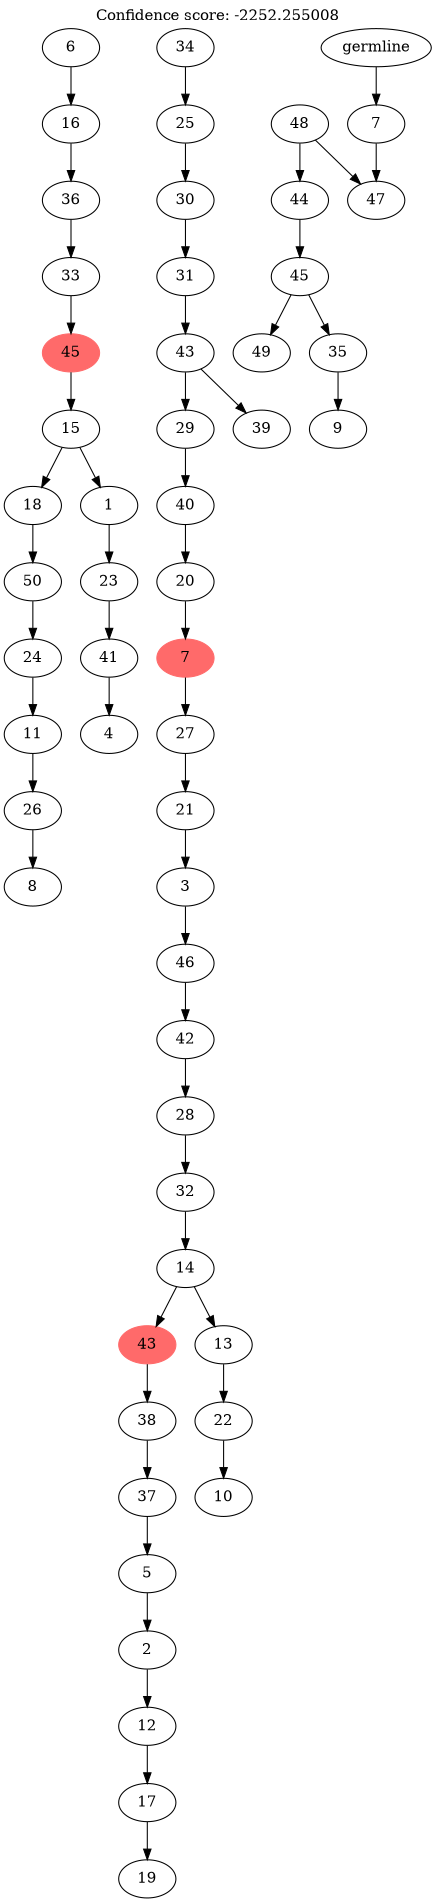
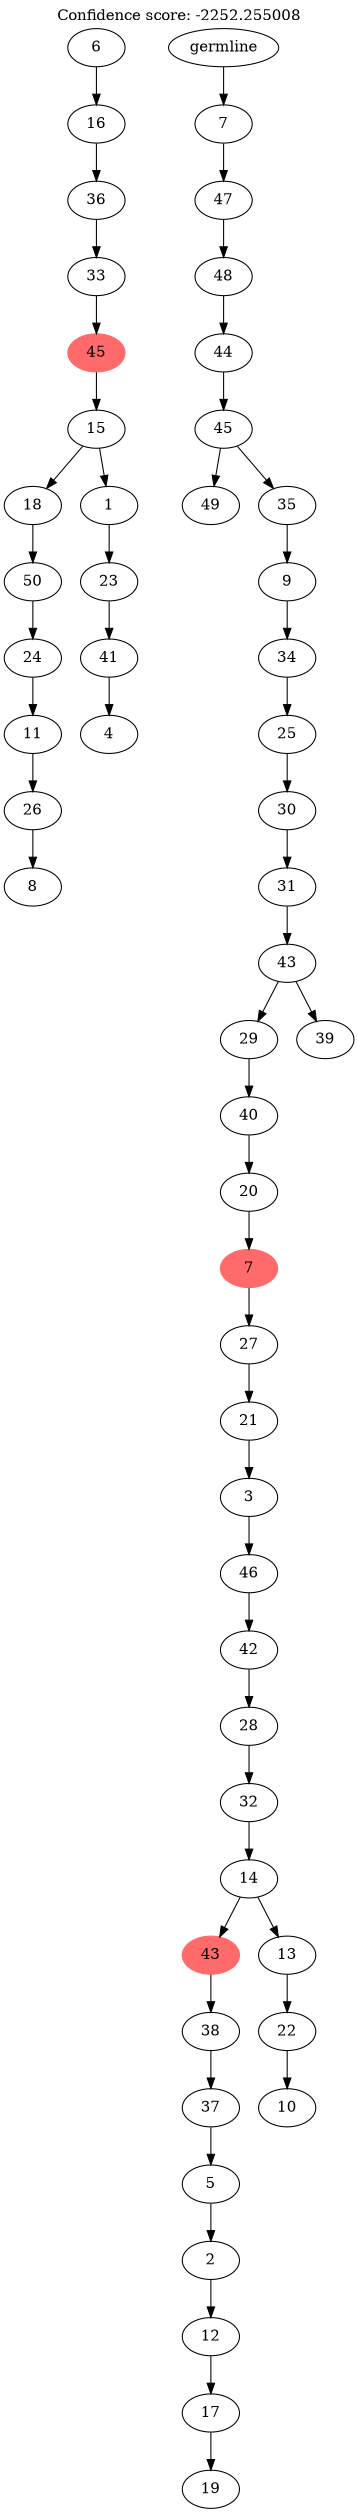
edge "48" -> "47": reversed
edge "9" -> "34": added
